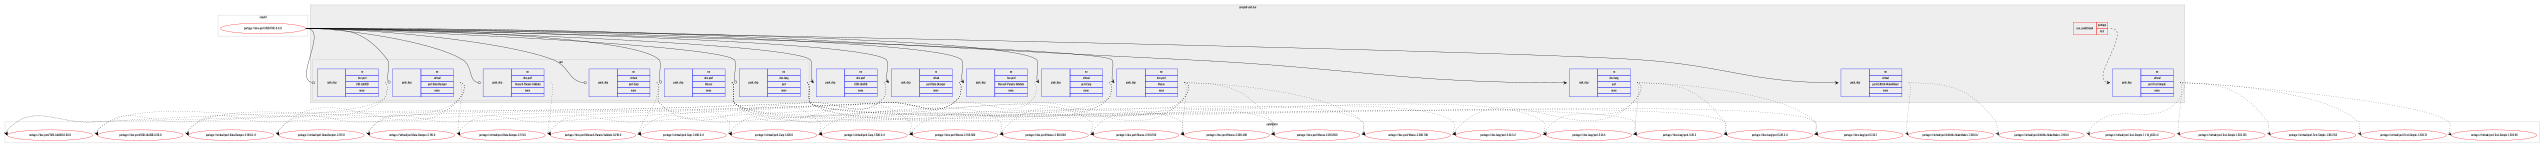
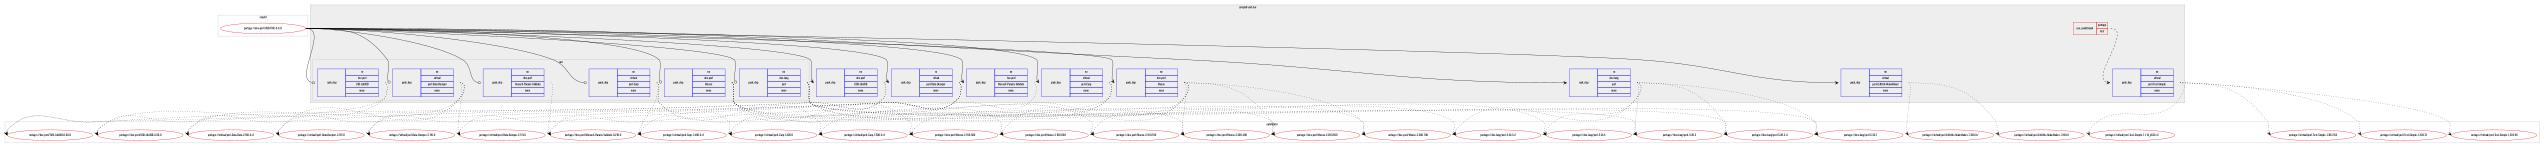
node "portage://virtual/perl-Data-Dumper-2.160.0-r1": label "portage://virtual/perl-Data-Dumper-2.160.0-r1" -> "portage://virtual/perl-Data-Data-2.160.0-r1"
node "portage://virtual/perl-Test-Simple-1.302.133": removed
